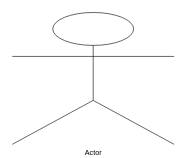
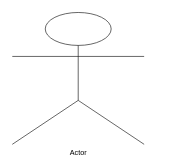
node "Actor": size 162x132 -> 132x132
